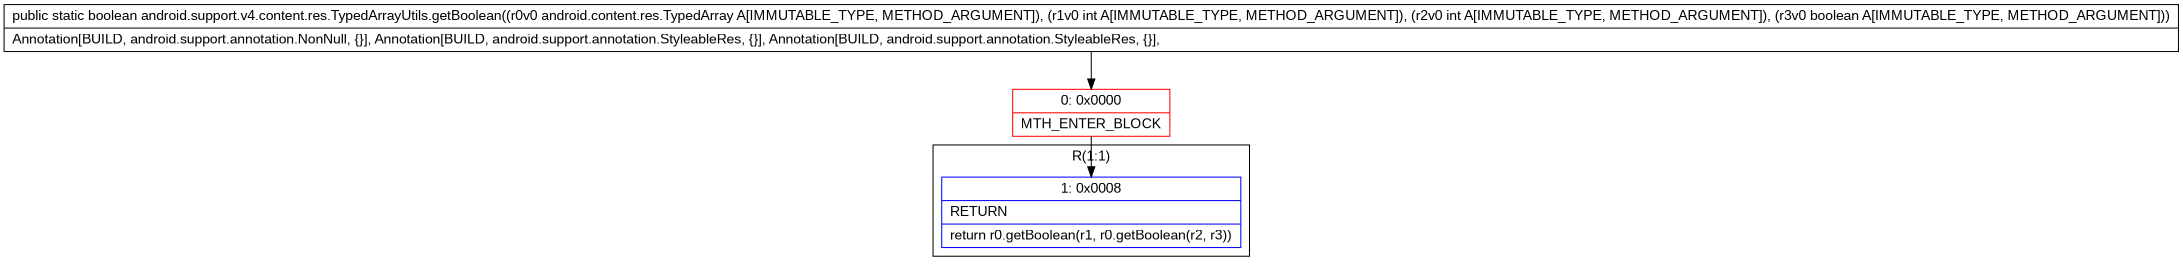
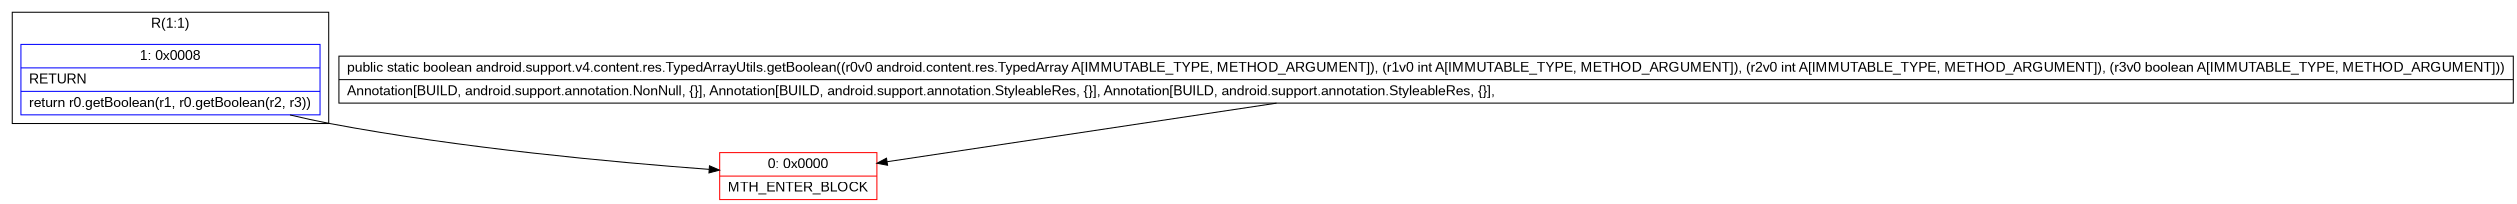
edge "0: 0x0000" -> "1: 0x0008": reversed
